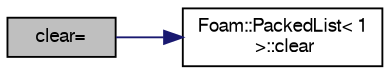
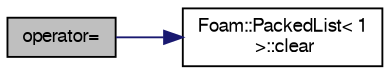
node "clear=": label "clear=" -> "operator="
